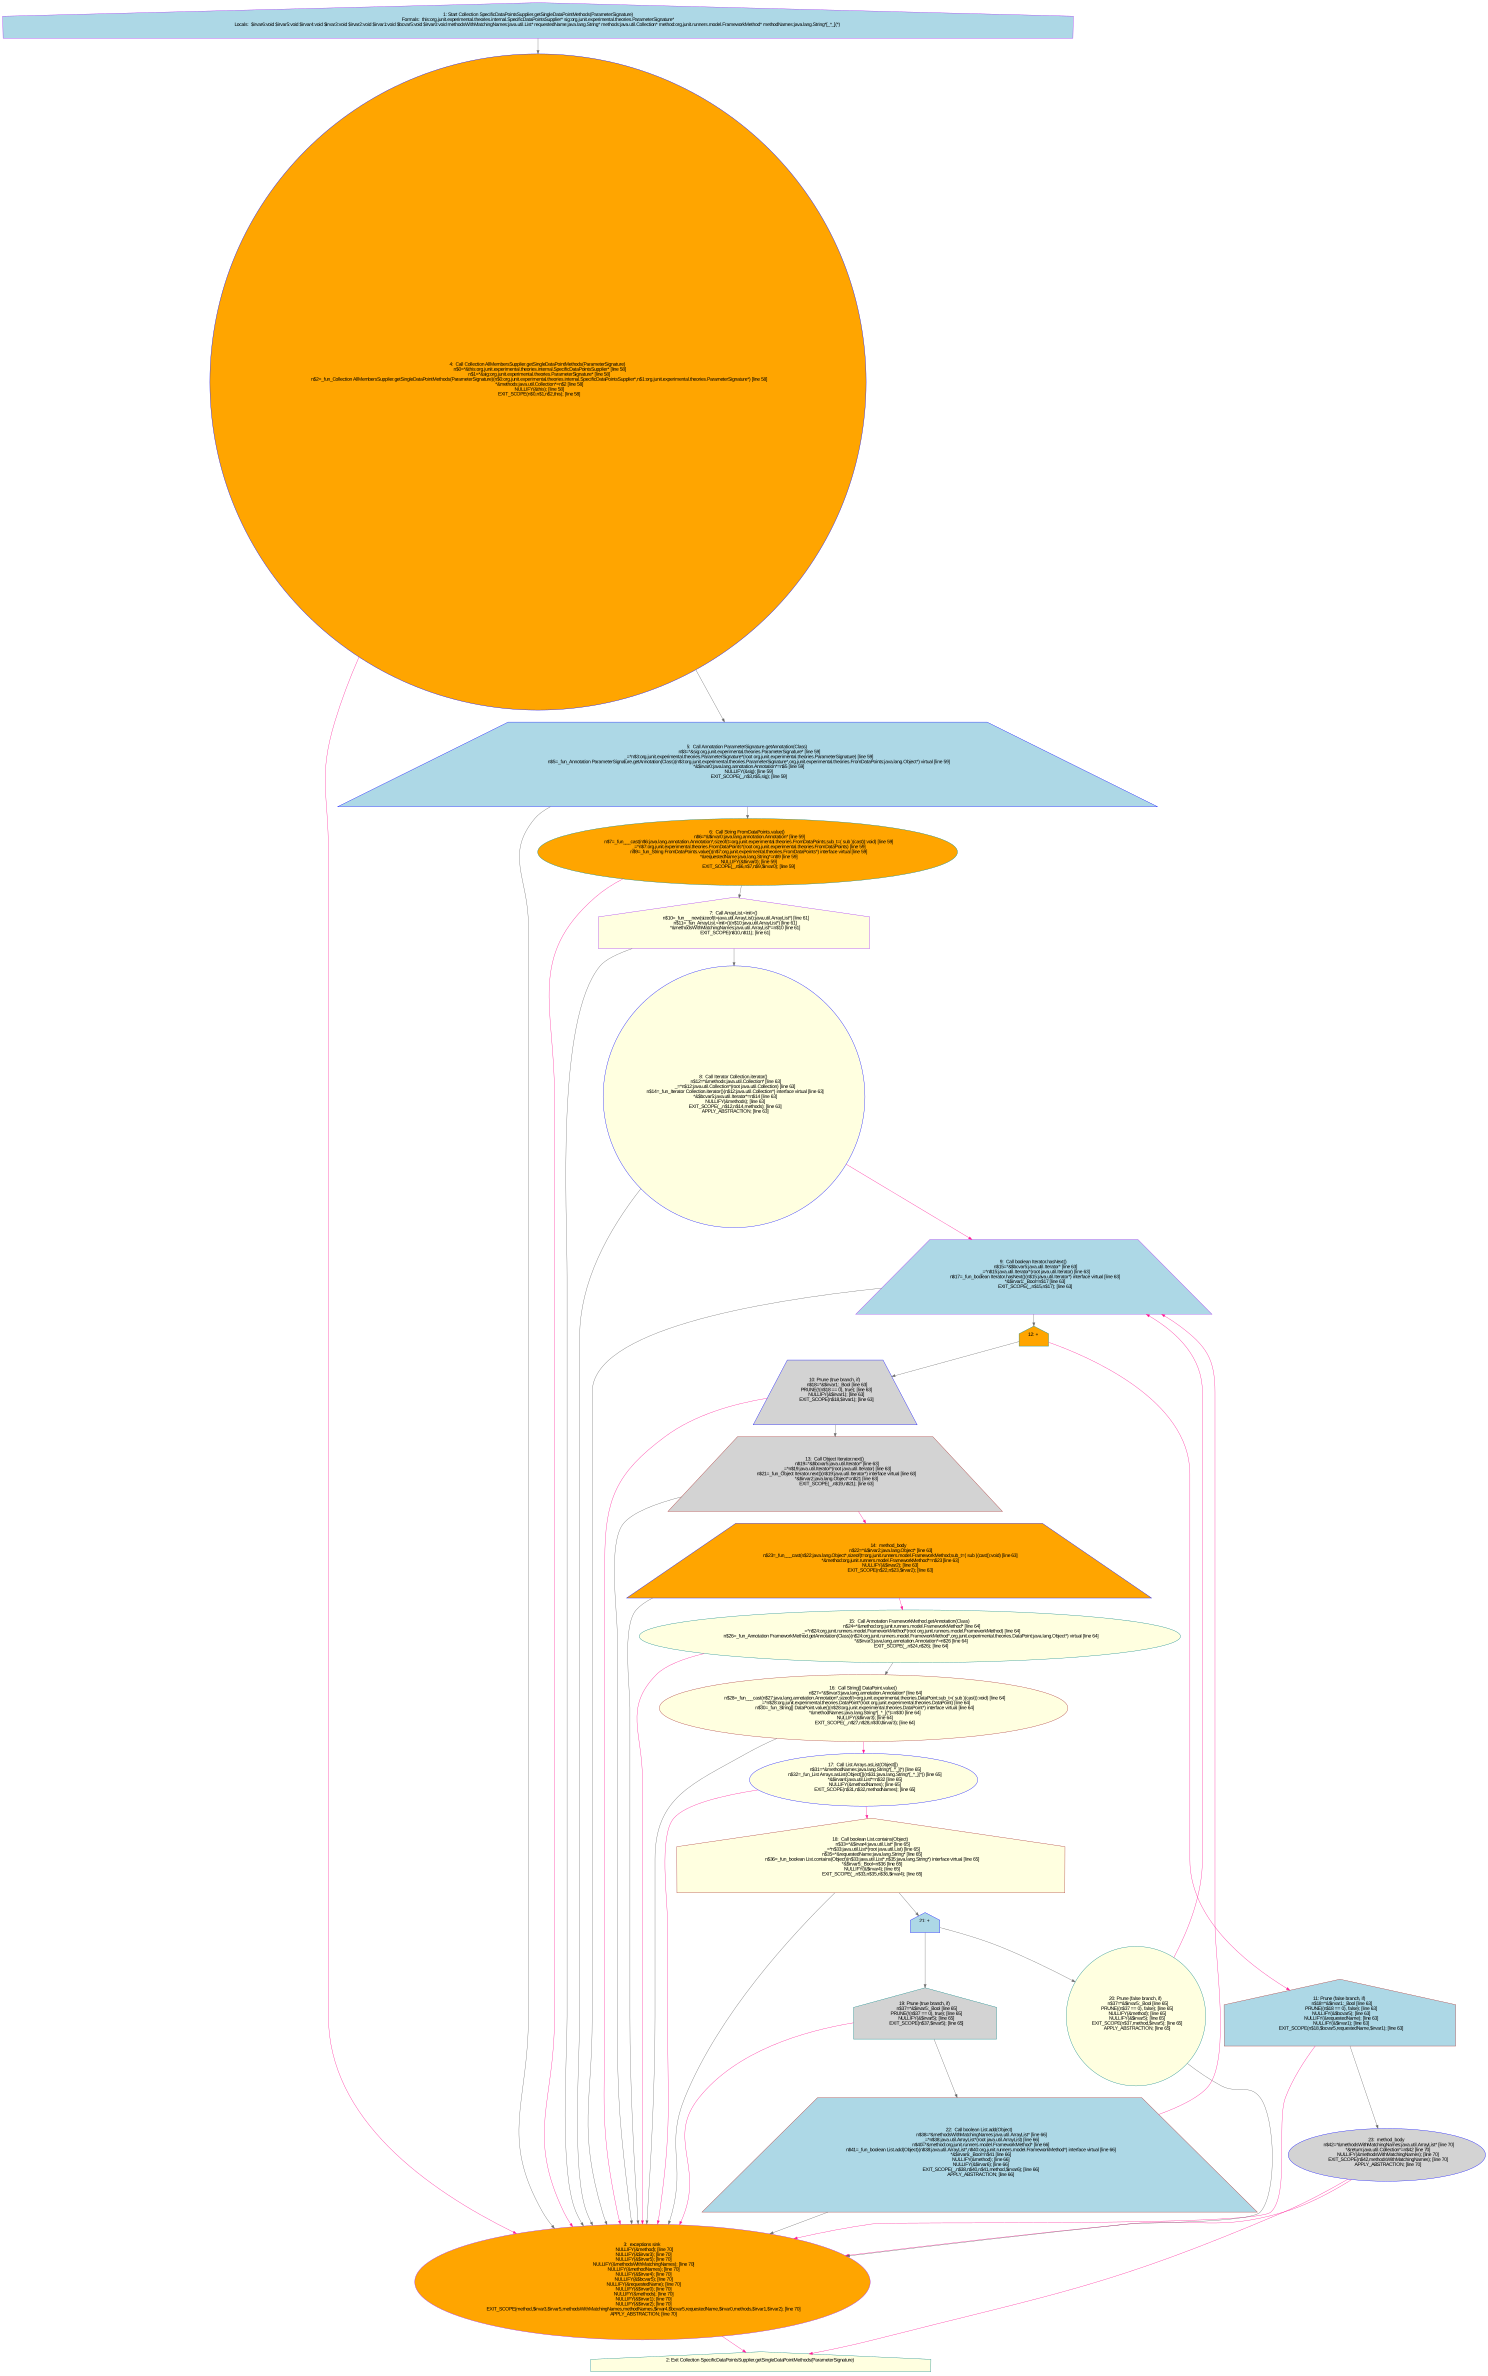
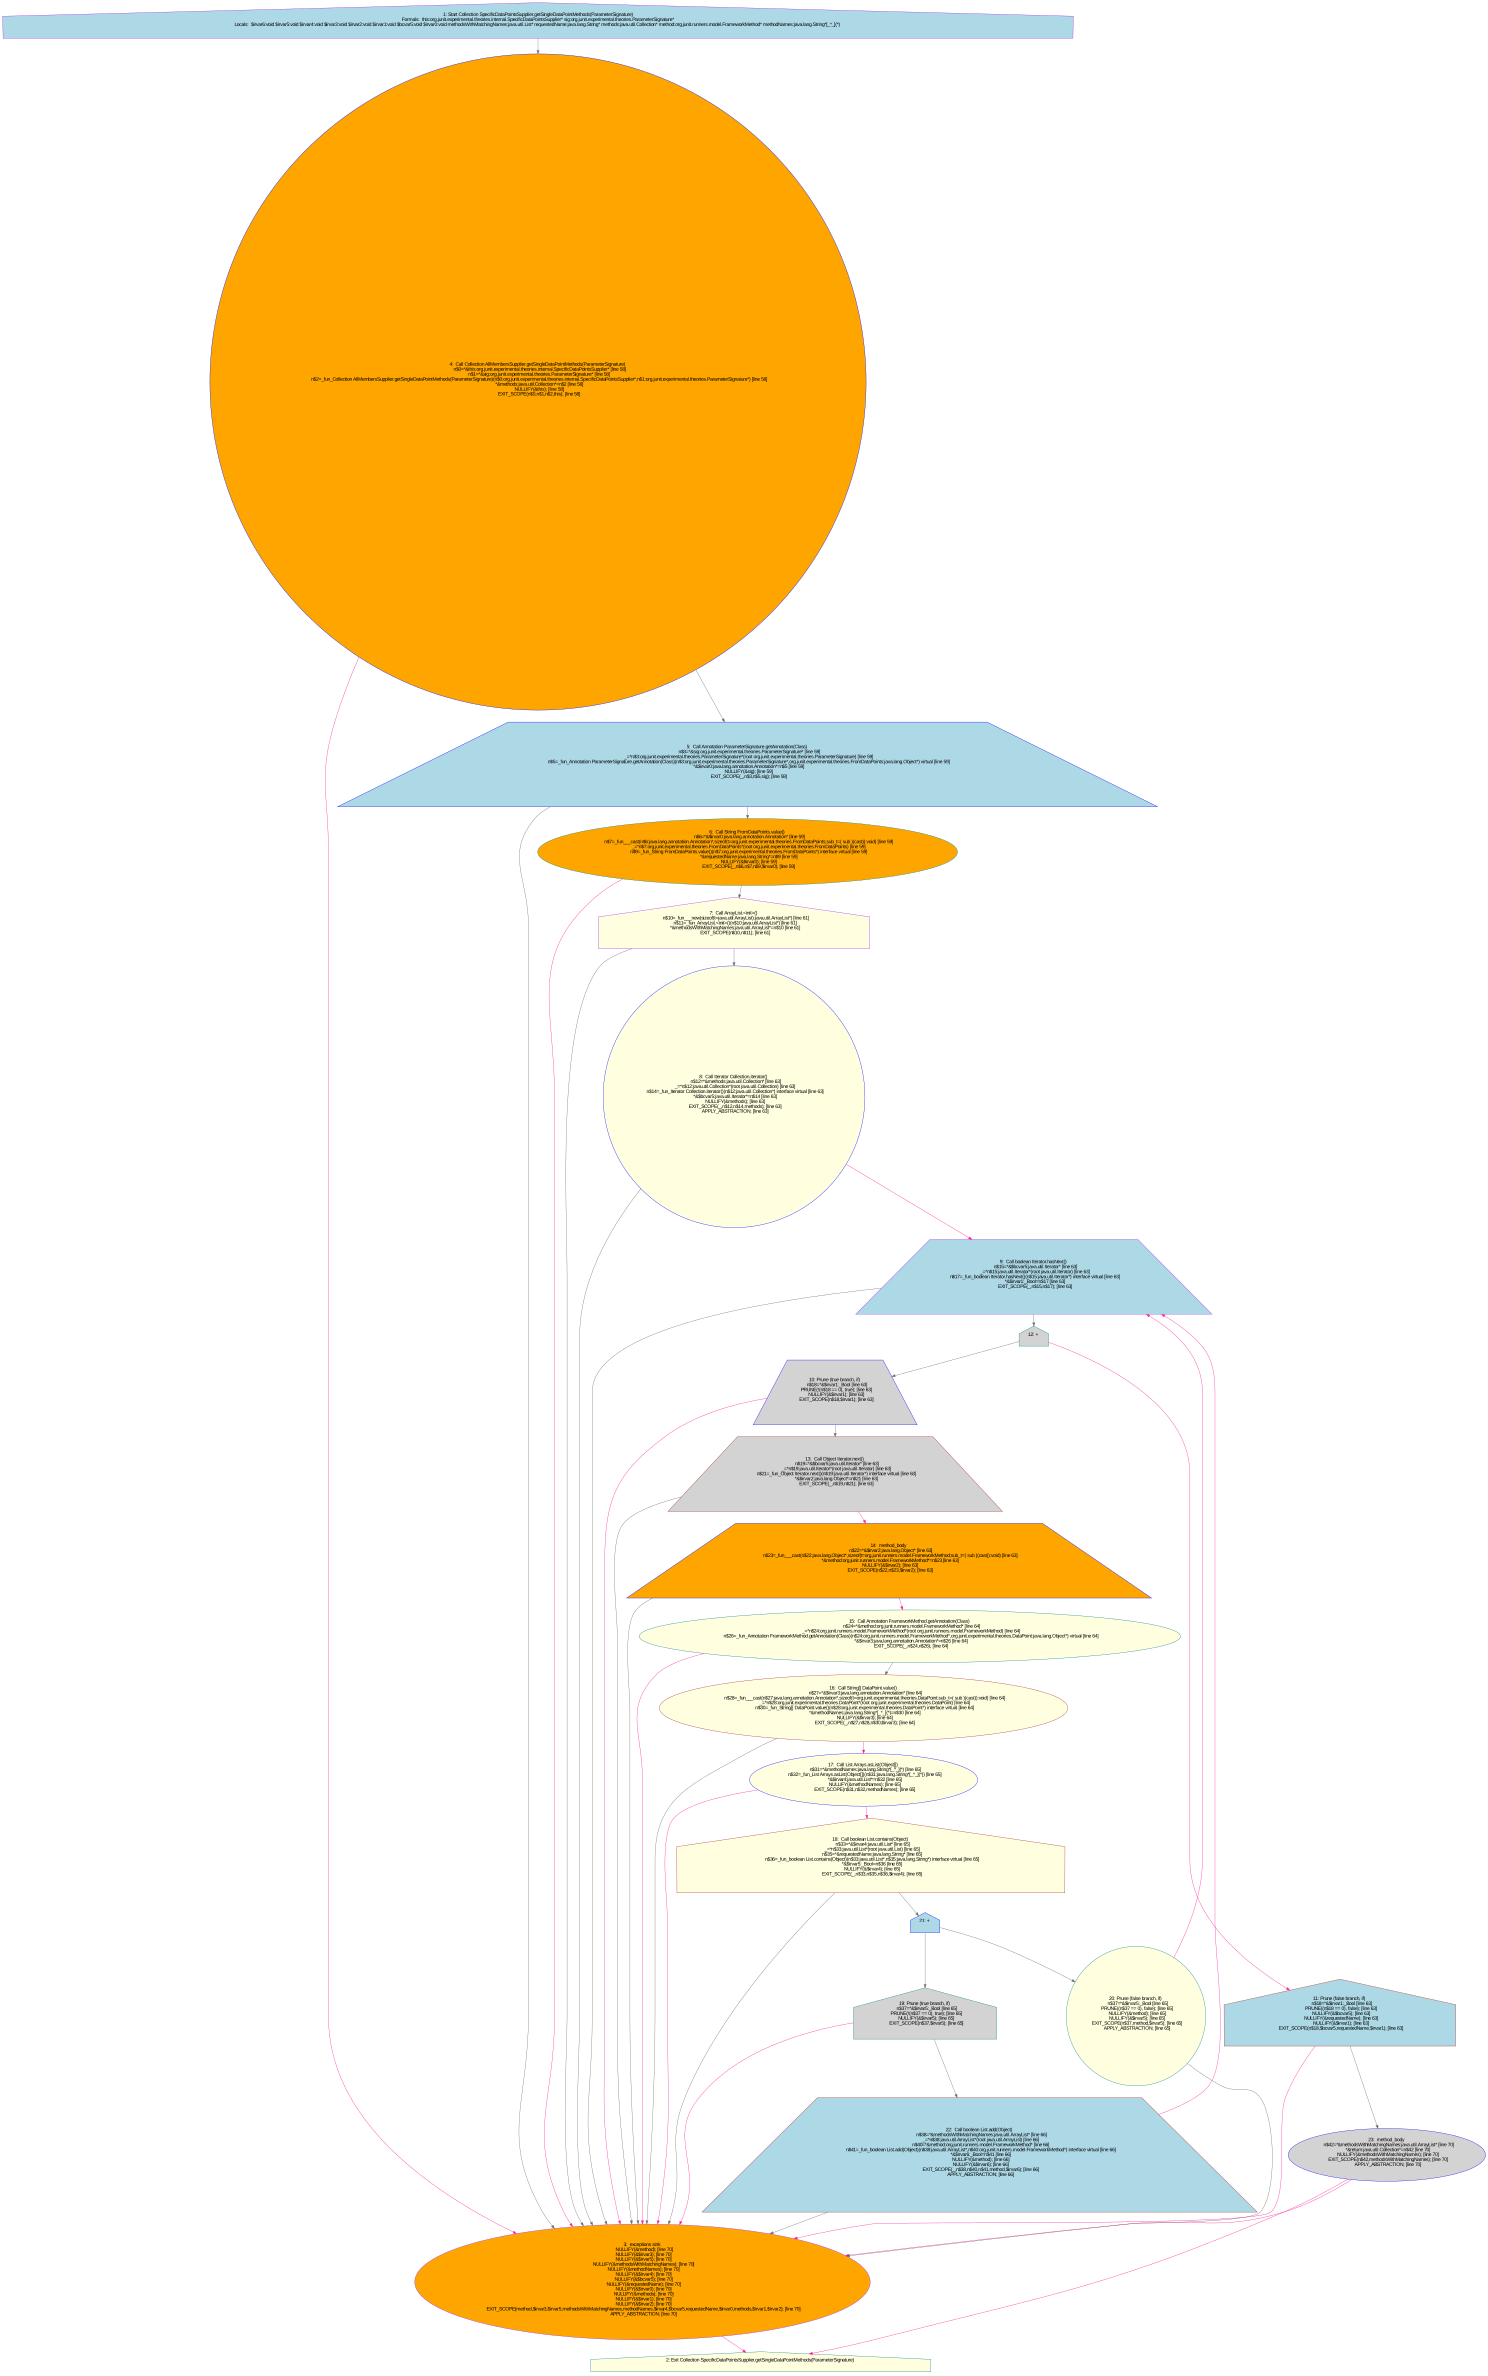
node "12: +": fillcolor orange -> lightgrey
